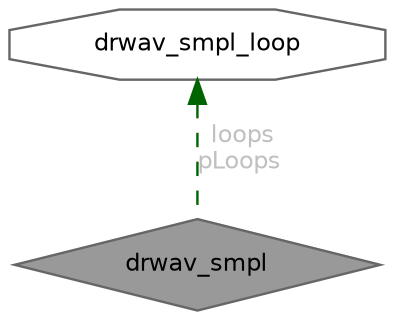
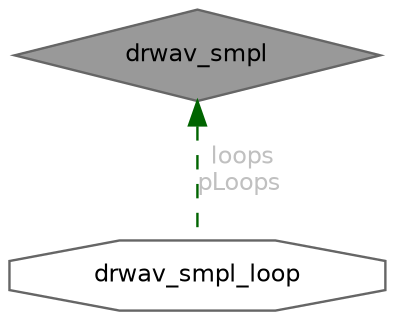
edge "drwav_smpl" -> "drwav_smpl_loop": reversed
